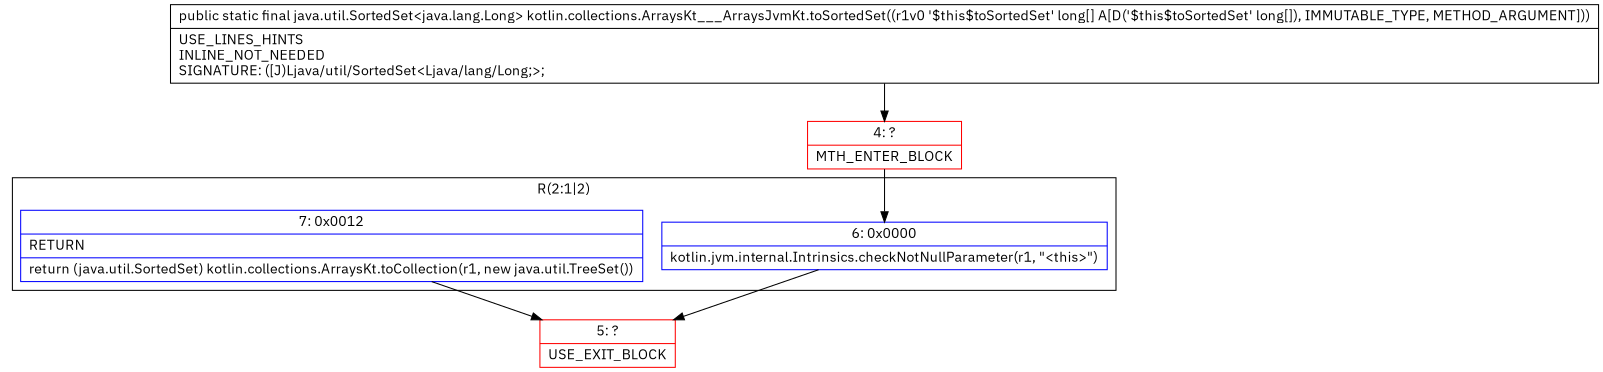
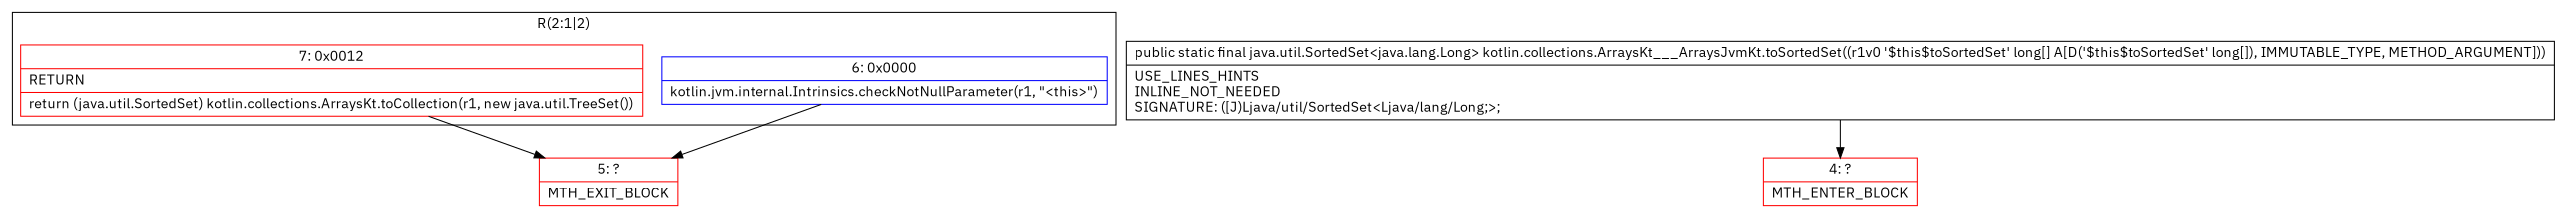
edge "4: ?" -> "6: 0x0000": removed
node "7: 0x0012": color blue -> red
node "5: ?": text "USE_EXIT_BLOCK" -> "MTH_EXIT_BLOCK"
